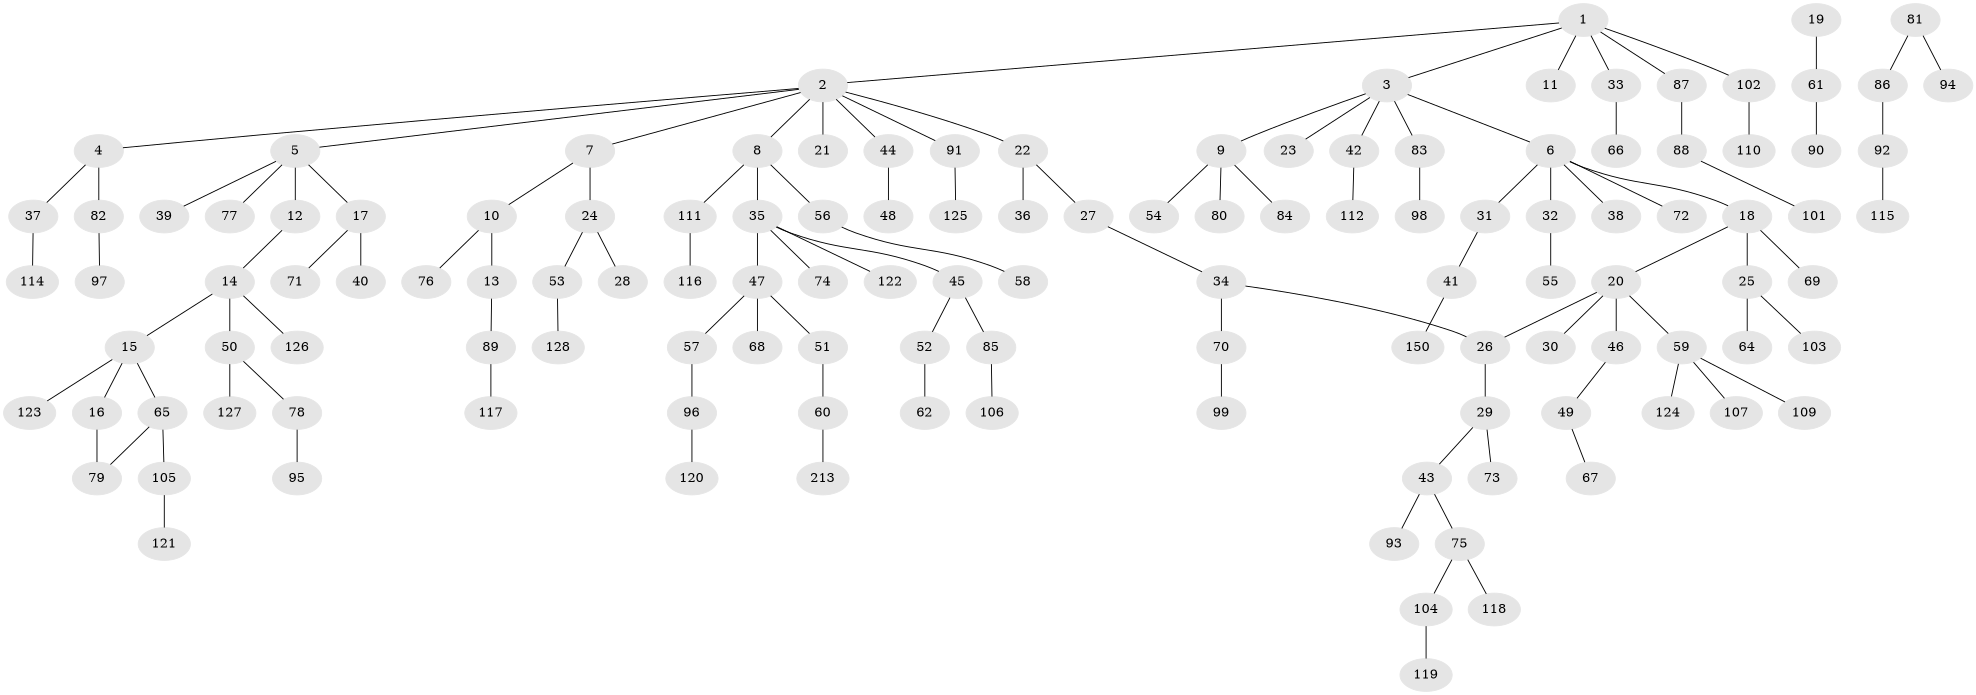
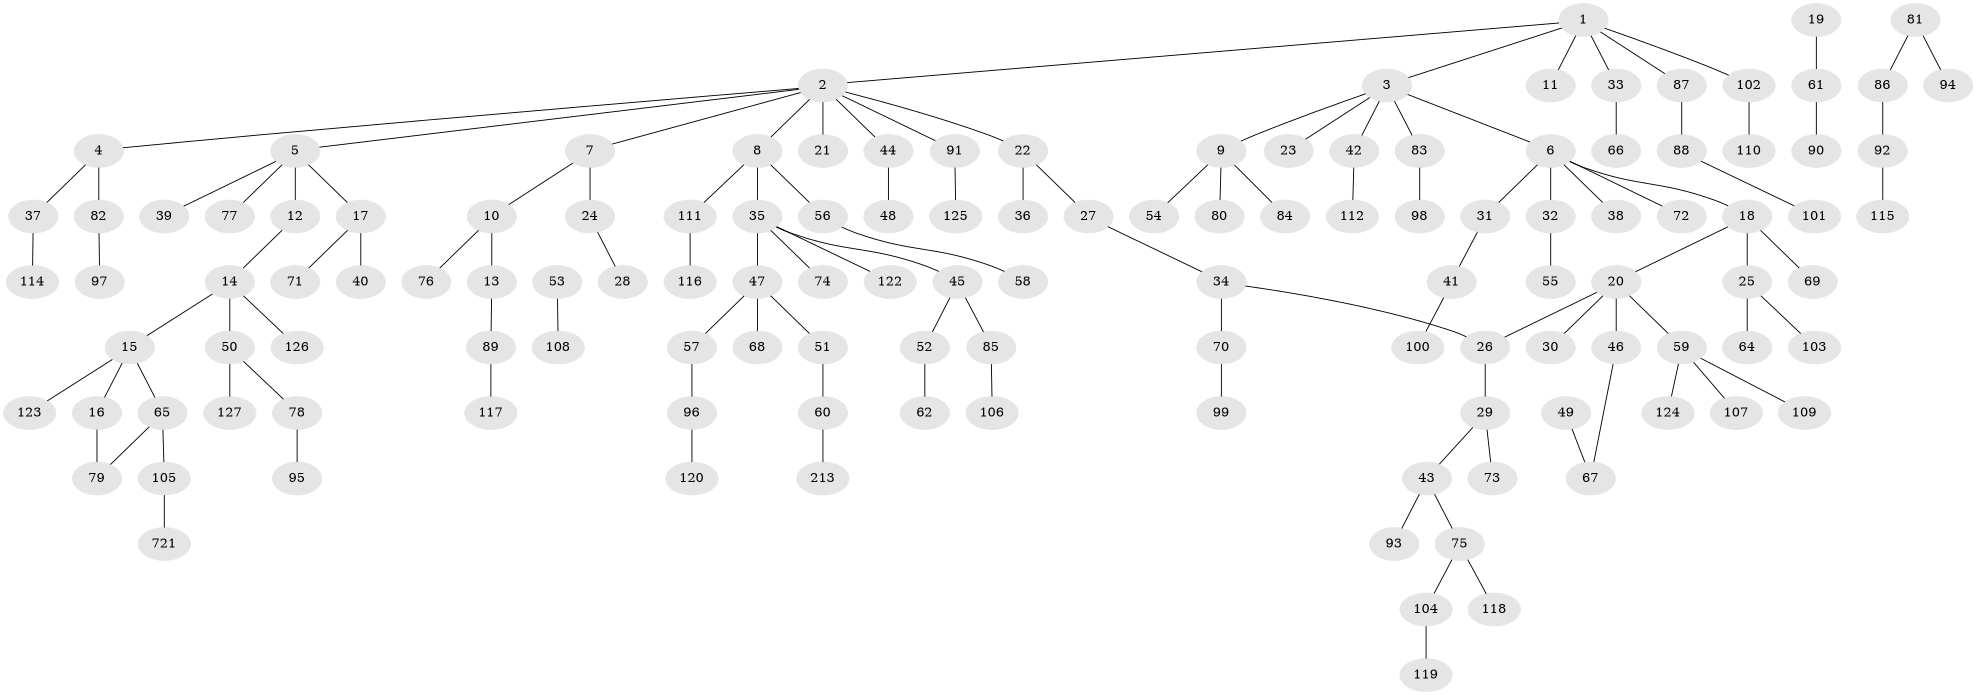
edge "24" -- "53": removed
node "128": label "128" -> "108"
node "150": label "150" -> "100"
edge "46" -- "49": now "46" -- "67"
node "121": label "121" -> "721"
